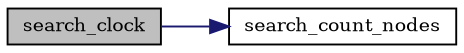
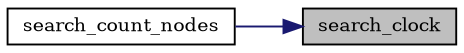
edge "search_clock" -> "search_count_nodes": reversed
